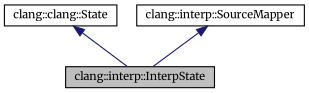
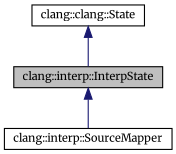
edge "clang::interp::InterpState" -> "clang::interp::SourceMapper": reversed
